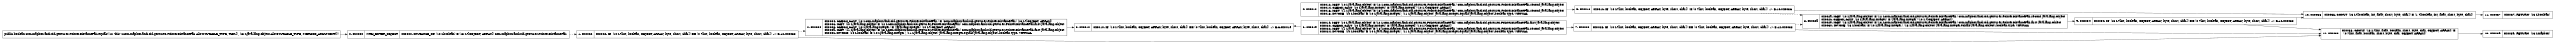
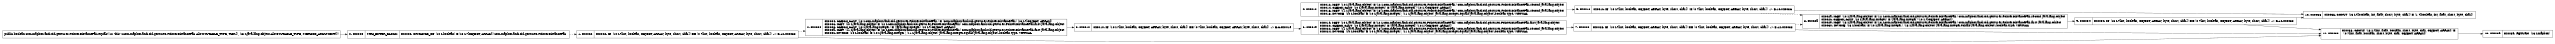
node "11: 0x0037": removed
edge "6: 0x001e" -> "3: 0x0010": reversed
node "0: 0x0000": text "MTH_ENTER_OBJECT" -> "MTH_ENTER_BLOCK"
